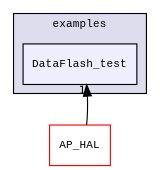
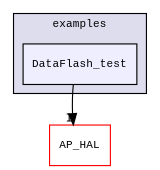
edge "AP_HAL" -> "DataFlash_test": reversed
